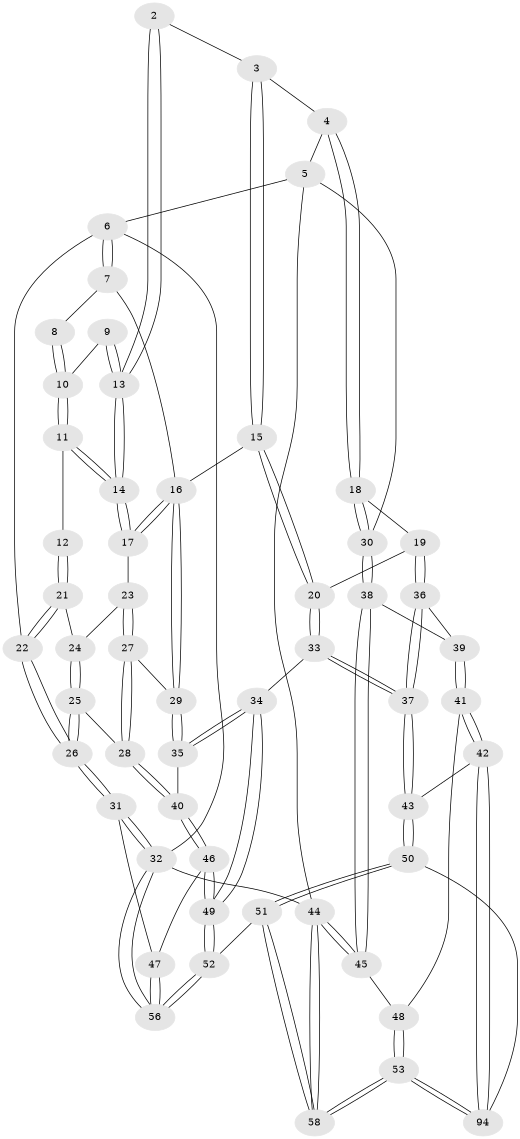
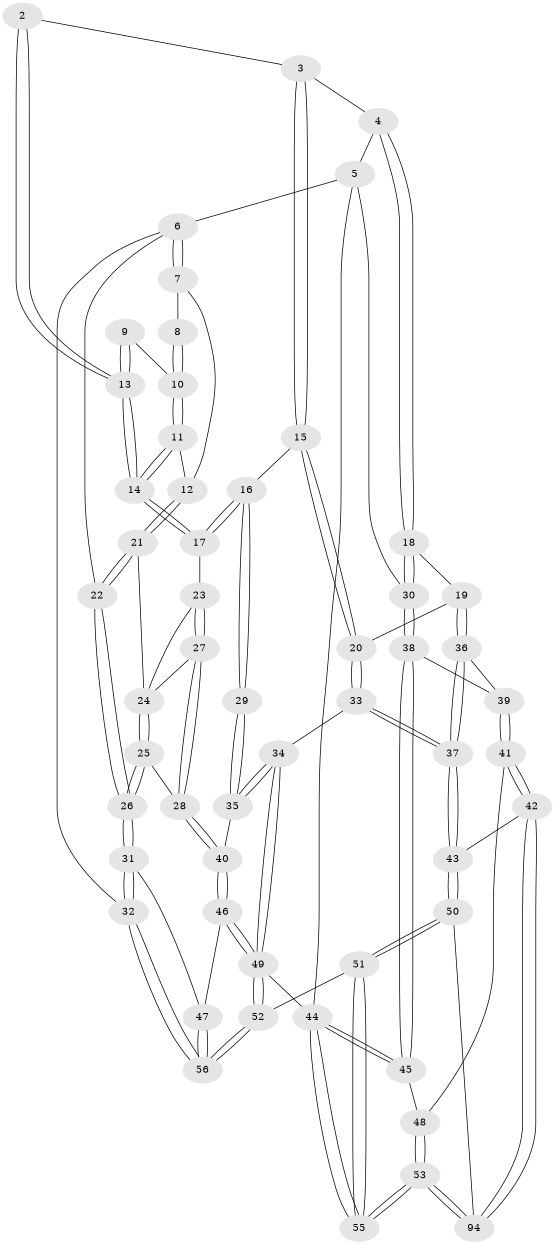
edge "7" -- "16": now "7" -- "12"
edge "27" -- "29": now "27" -- "24"
edge "32" -- "44": now "49" -- "44"
node "58": label "58" -> "55"
